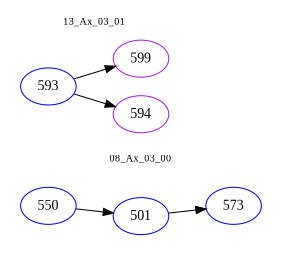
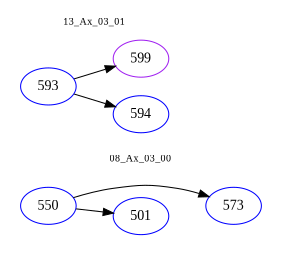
node "594": color purple -> blue
edge "501" -> "573": now "550" -> "573"
